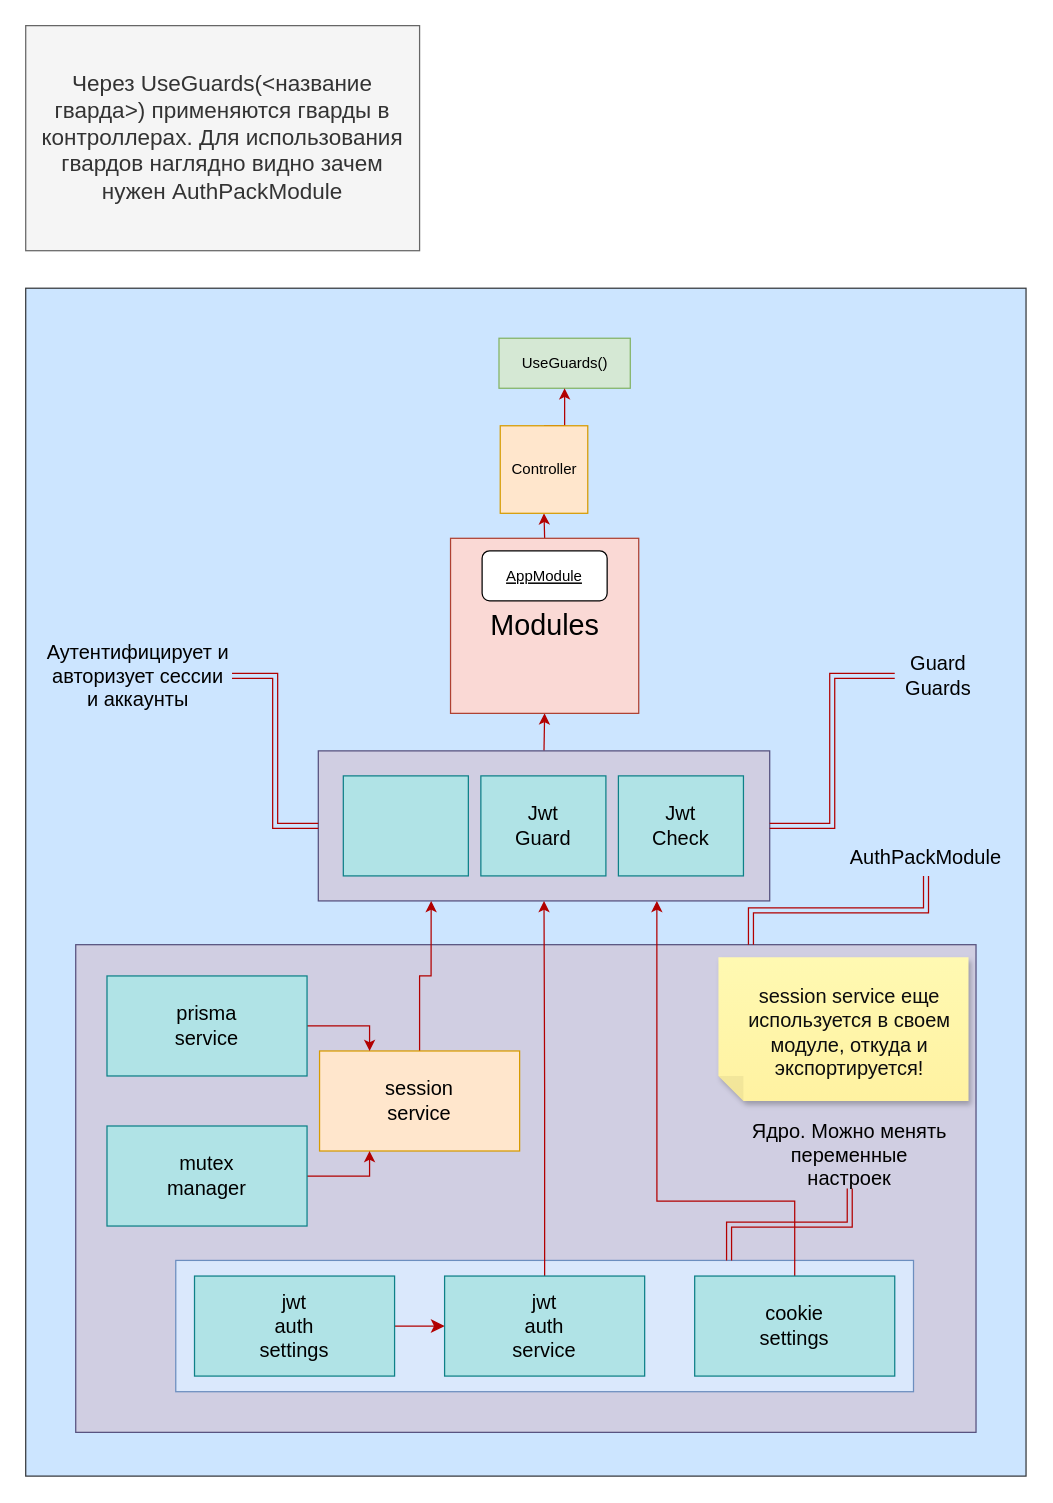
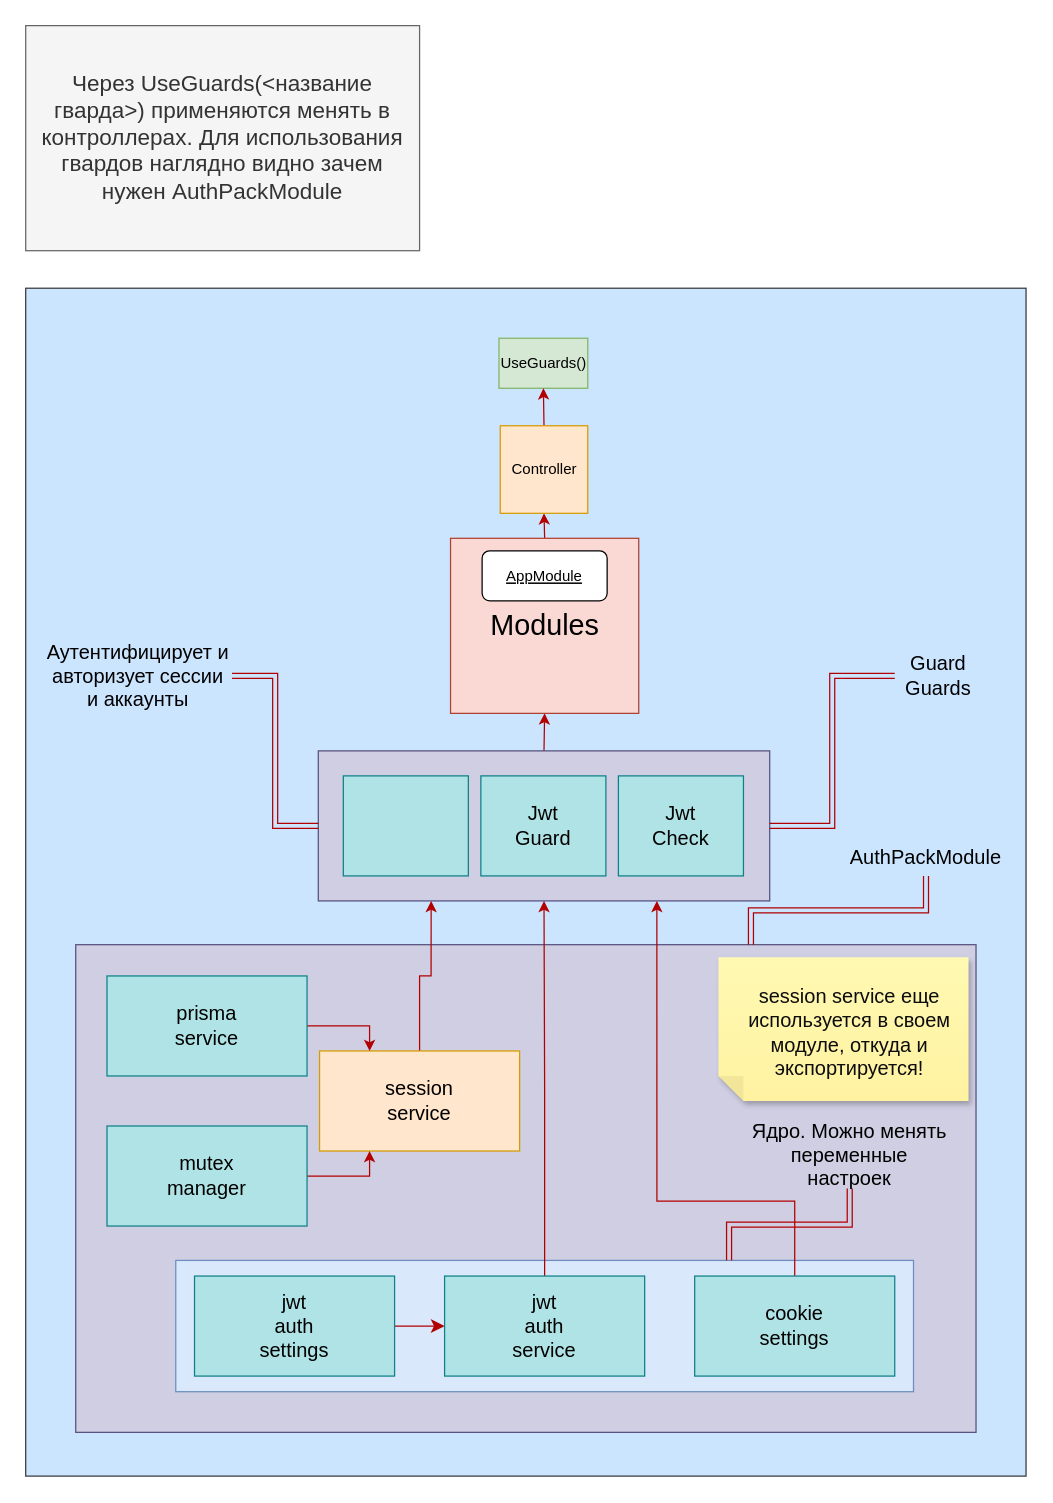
node "Через UseGuards(<название гварда>) применяются гварды в контроллерах. Для использования гвардов наглядно видно зачем нужен AuthPackModule": label "Через UseGuards(<название гварда>) применяются гварды в контроллерах. Для использования гвардов наглядно видно зачем нужен AuthPackModule" -> "Через UseGuards(<название гварда>) применяются менять в контроллерах. Для использования гвардов наглядно видно зачем нужен AuthPackModule"
node "UseGuards()": size 131x50 -> 89x50
